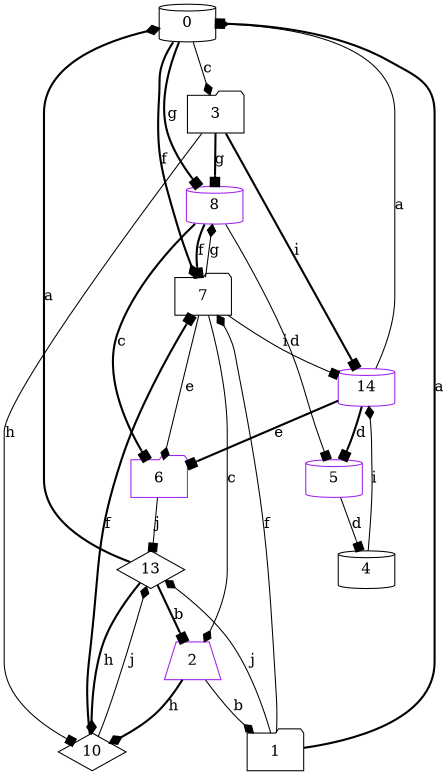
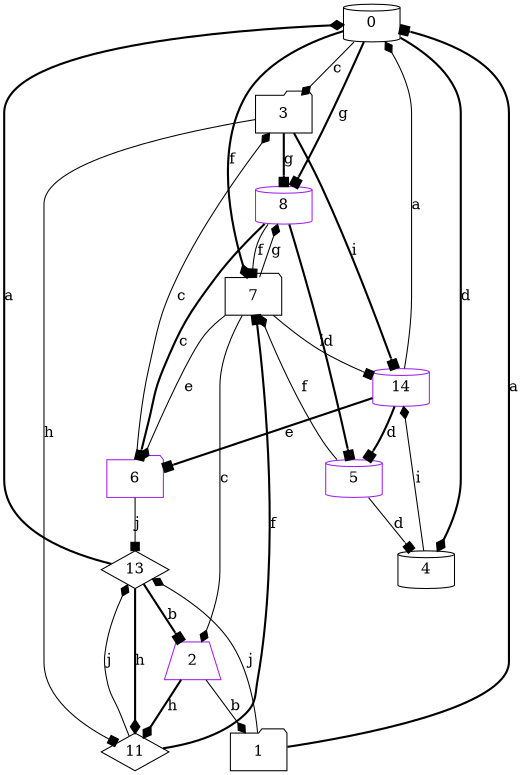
edge "8" -> "7": style bold -> solid
edge "0" -> "4": added, label "d"
edge "6" -> "3": added, label "c"
edge "8" -> "5": style solid -> bold
edge "1" -> "7": now "5" -> "7"
node "10": label "10" -> "11"
